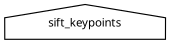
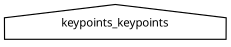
node "sift_keypoints": label "sift_keypoints" -> "keypoints_keypoints"
